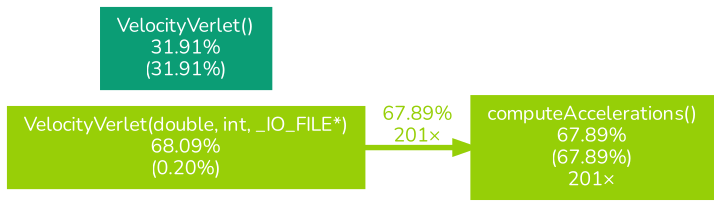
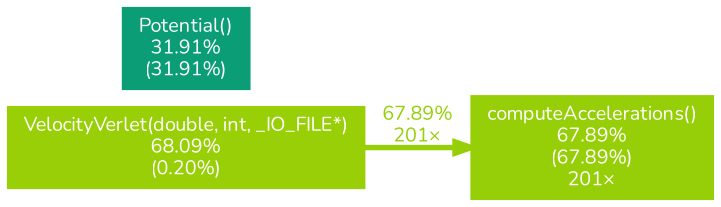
node "VelocityVerlet() 31.91% (31.91%)": label "VelocityVerlet() 31.91% (31.91%)" -> "Potential() 31.91% (31.91%)"
